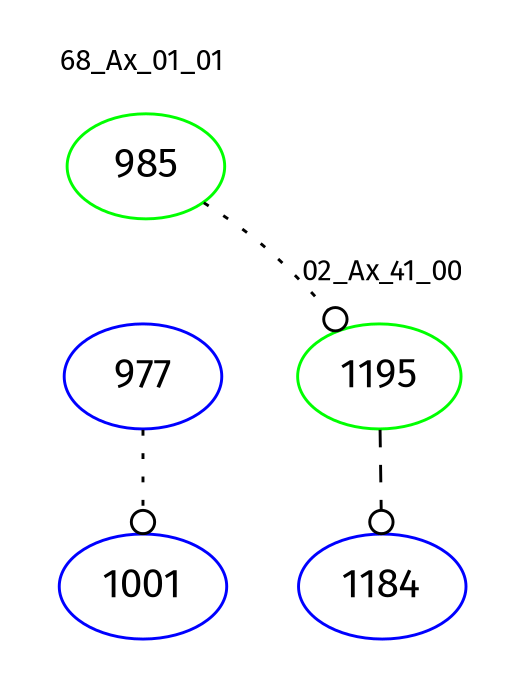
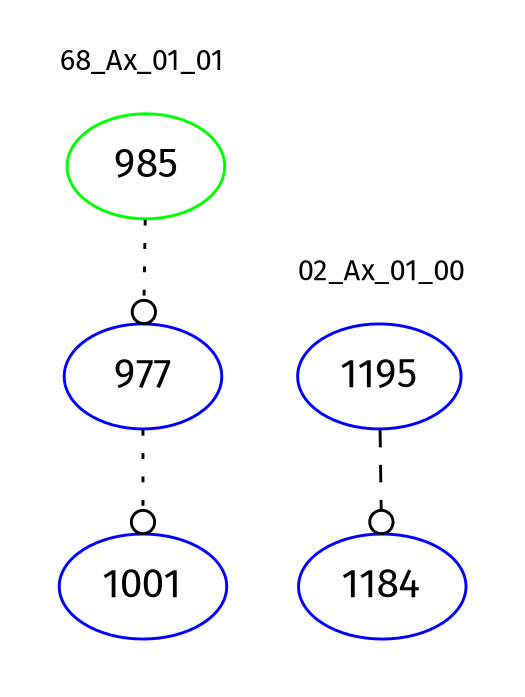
cluster "02_Ax_41_00": label "02_Ax_41_00" -> "02_Ax_01_00"
edge "985" -> "1195": now "985" -> "977"
node "1195": color green -> blue
